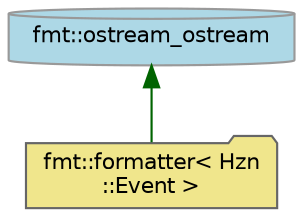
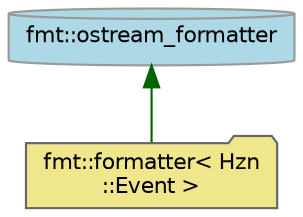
node "fmt::ostream_ostream": label "fmt::ostream_ostream" -> "fmt::ostream_formatter"
